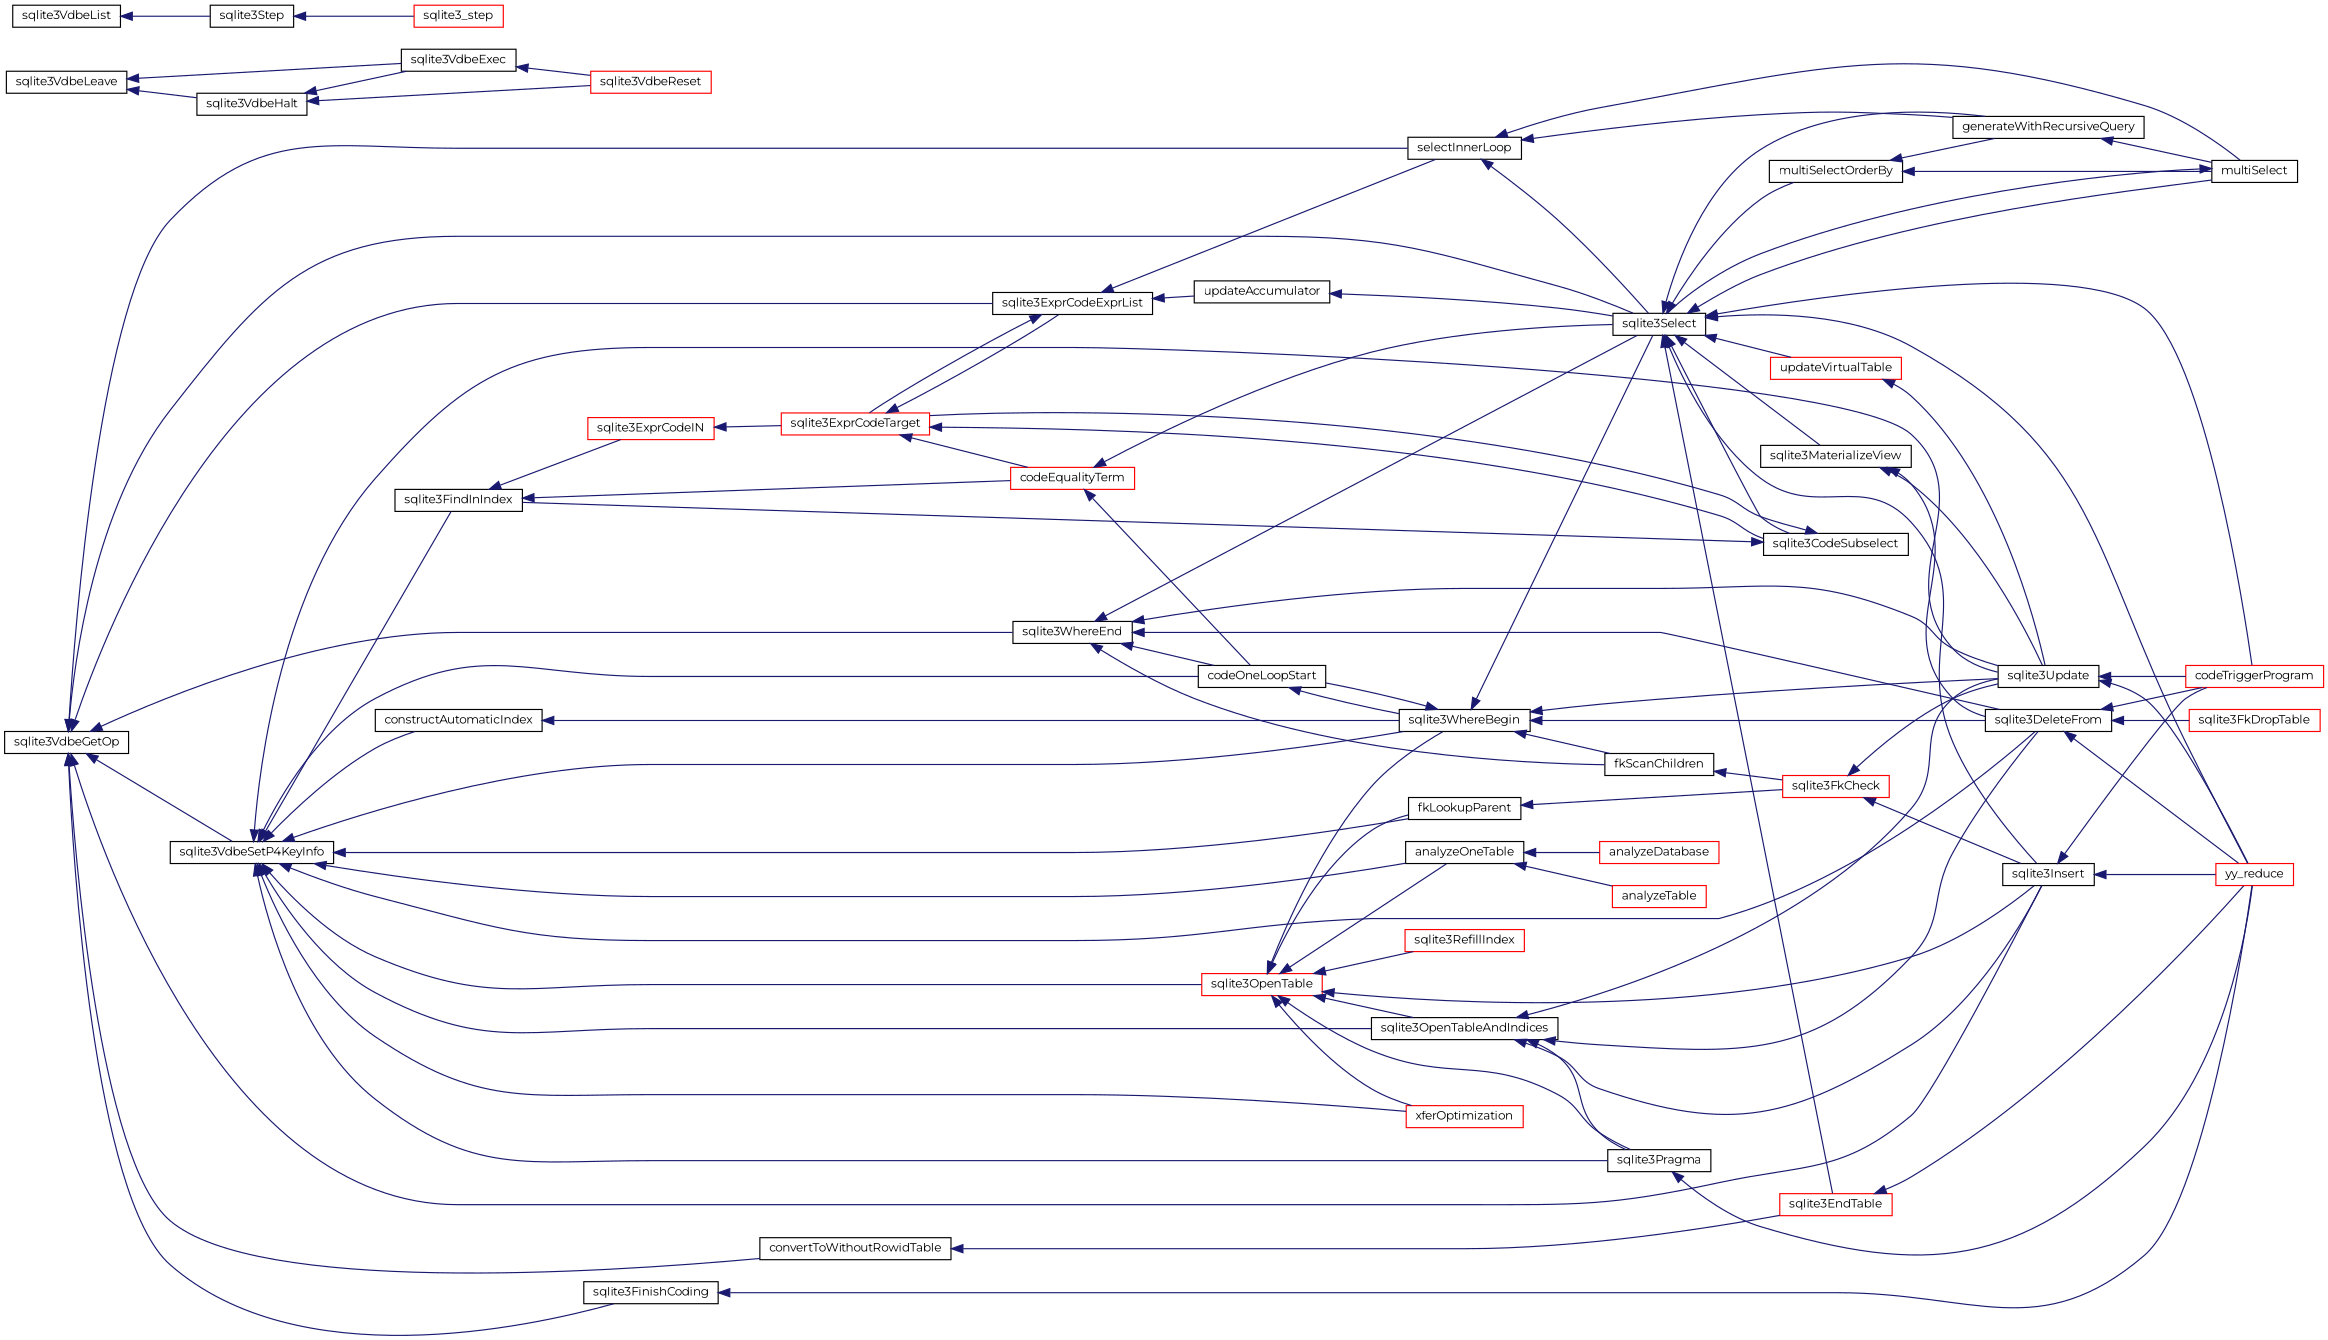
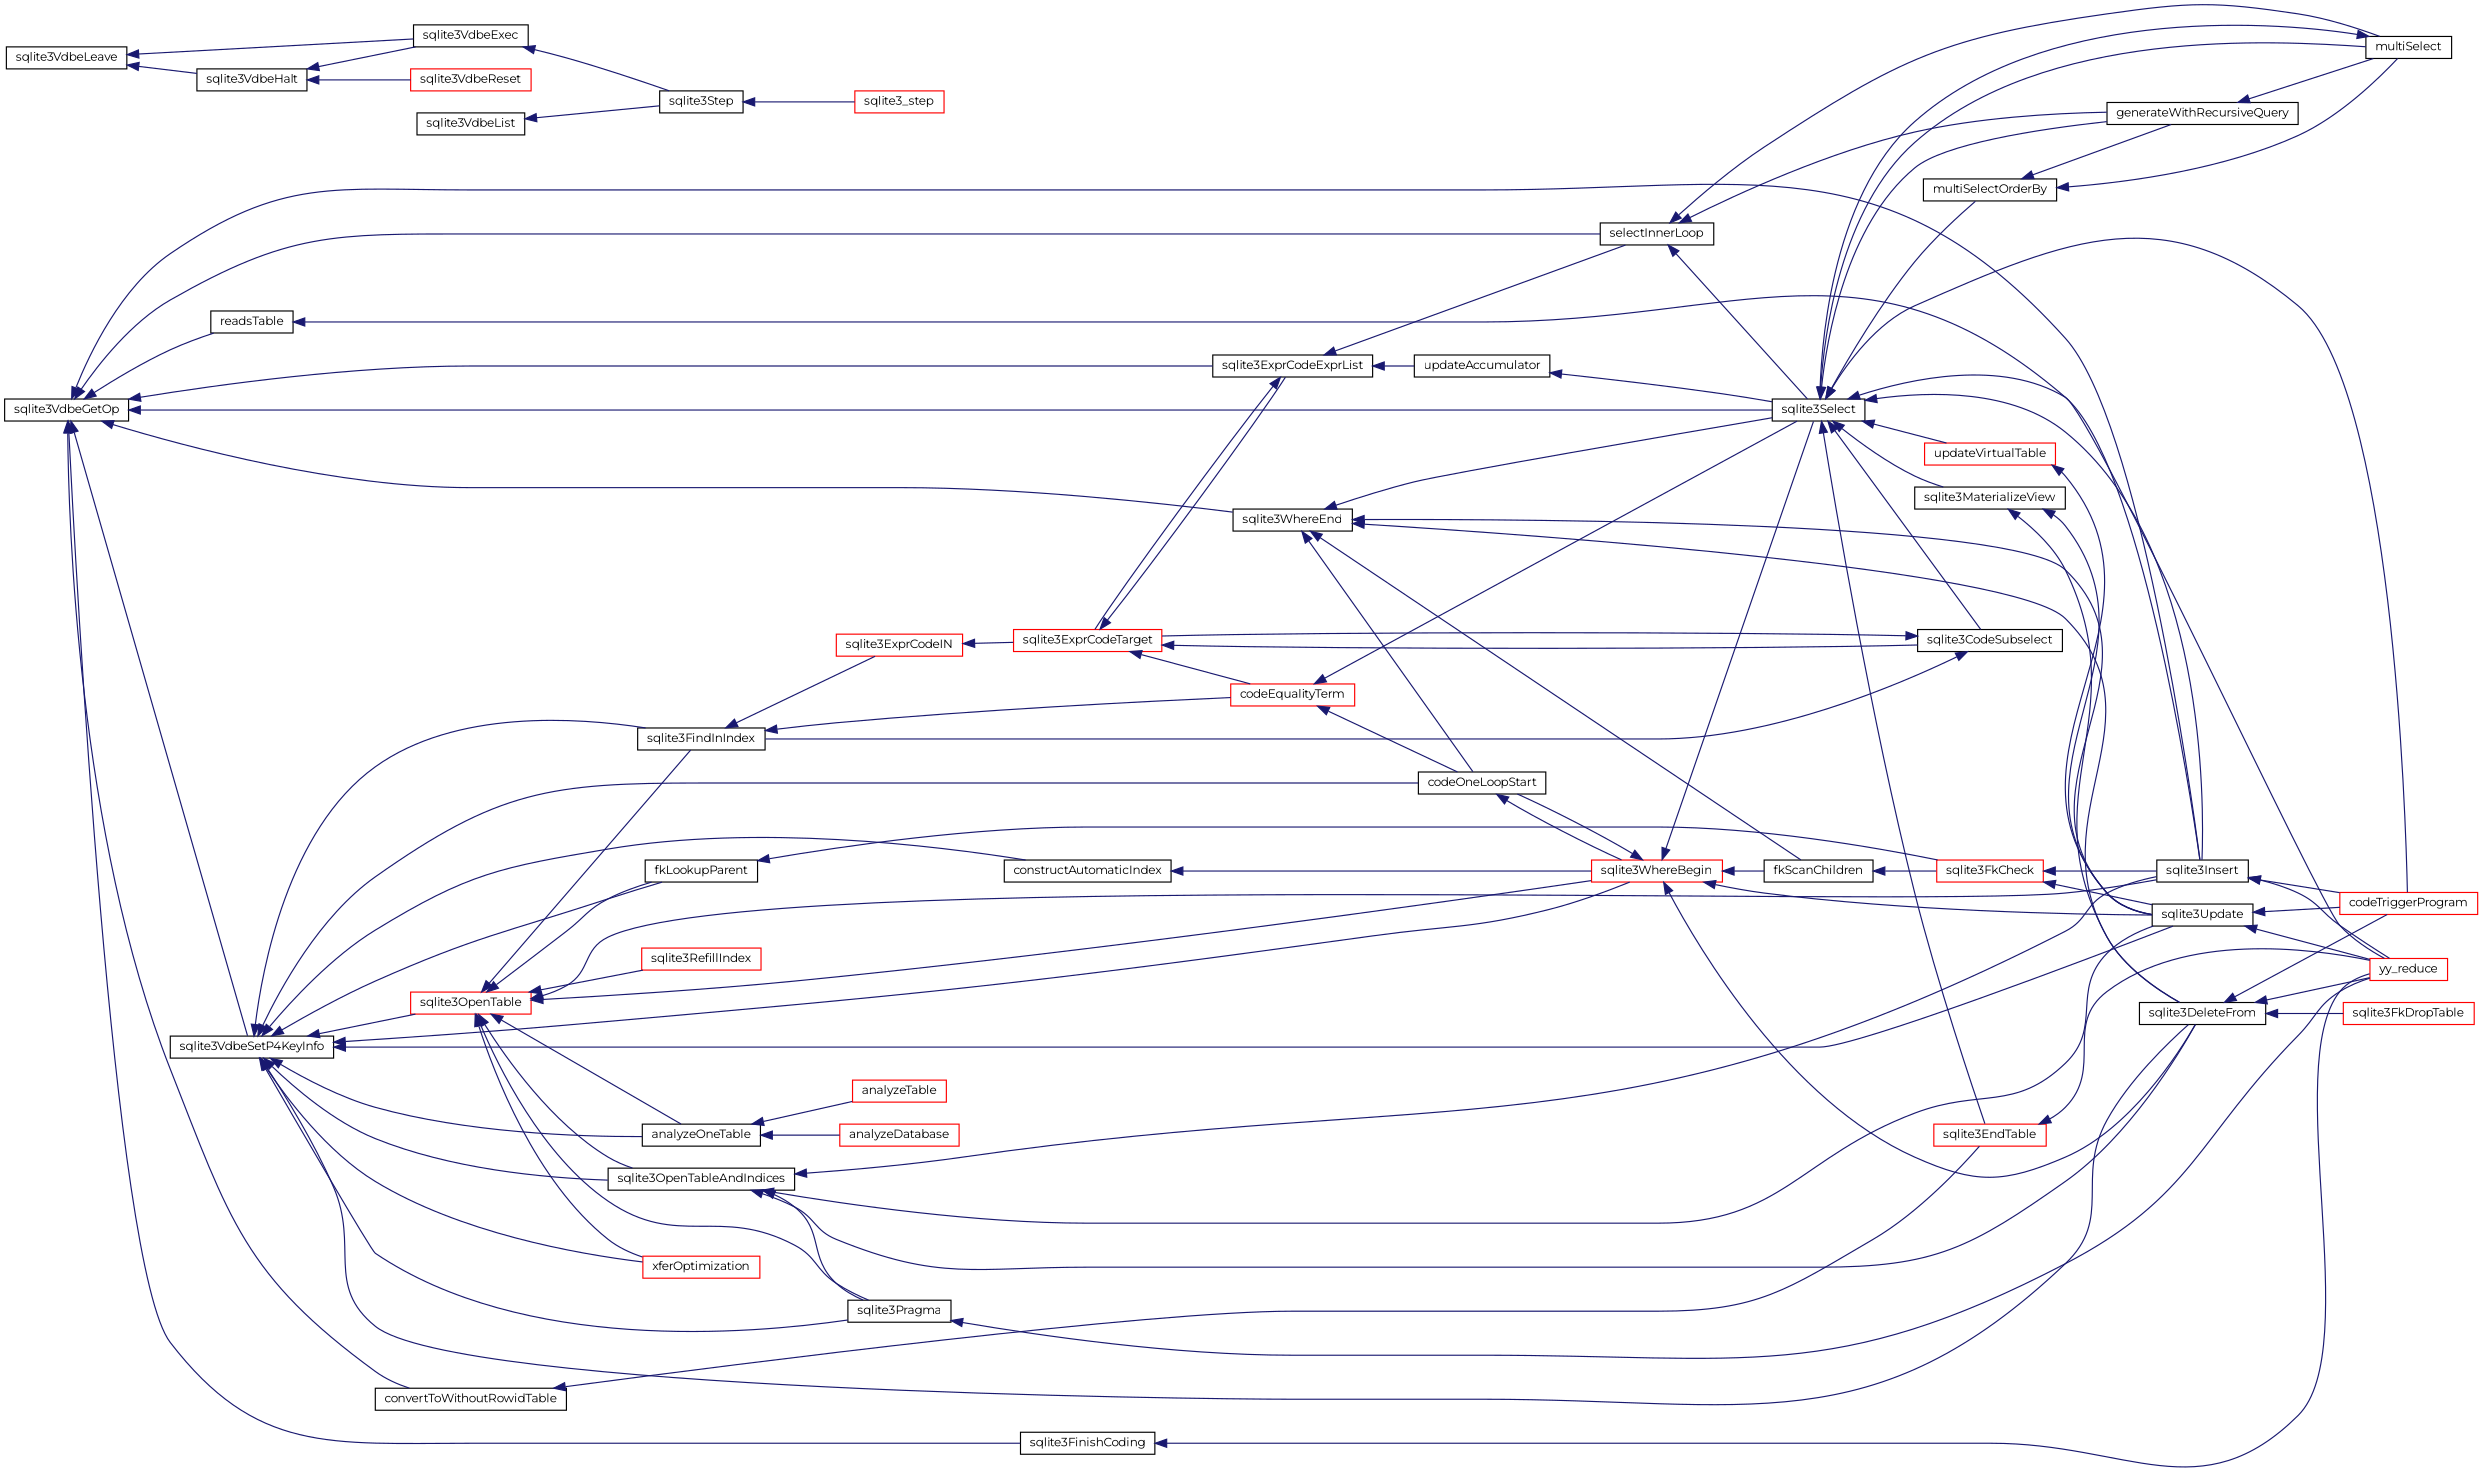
edge "sqlite3VdbeReset" -> "sqlite3VdbeExec": now "sqlite3Step" -> "sqlite3VdbeExec"
node "readsTable": added
node "sqlite3WhereBegin": color black -> red
edge "sqlite3FindInIndex" -> "sqlite3OpenTable": added
